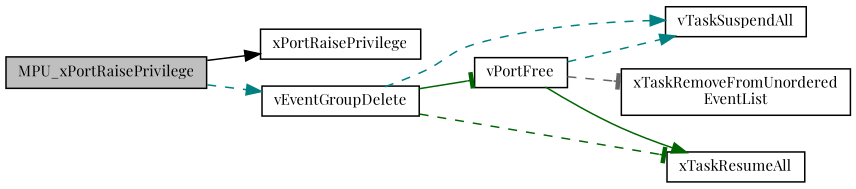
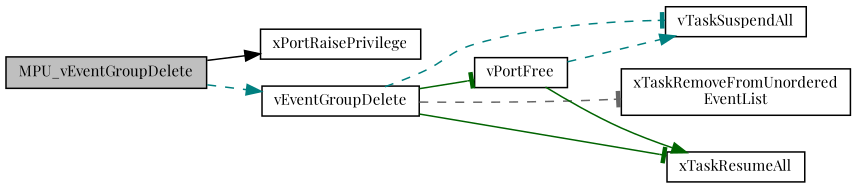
edge "vEventGroupDelete" -> "vTaskSuspendAll": arrowhead normal -> tee
node "MPU_xPortRaisePrivilege": label "MPU_xPortRaisePrivilege" -> "MPU_vEventGroupDelete"
edge "vPortFree" -> "xTaskRemoveFromUnordered EventList": now "vEventGroupDelete" -> "xTaskRemoveFromUnordered EventList"
edge "vEventGroupDelete" -> "xTaskResumeAll": style dashed -> solid
